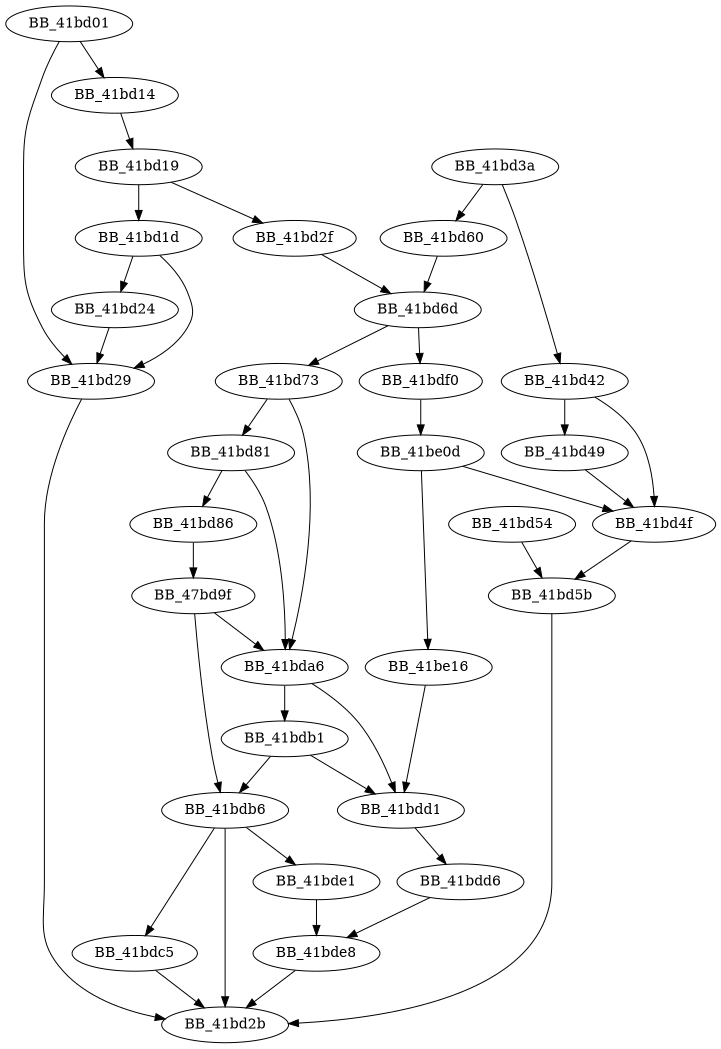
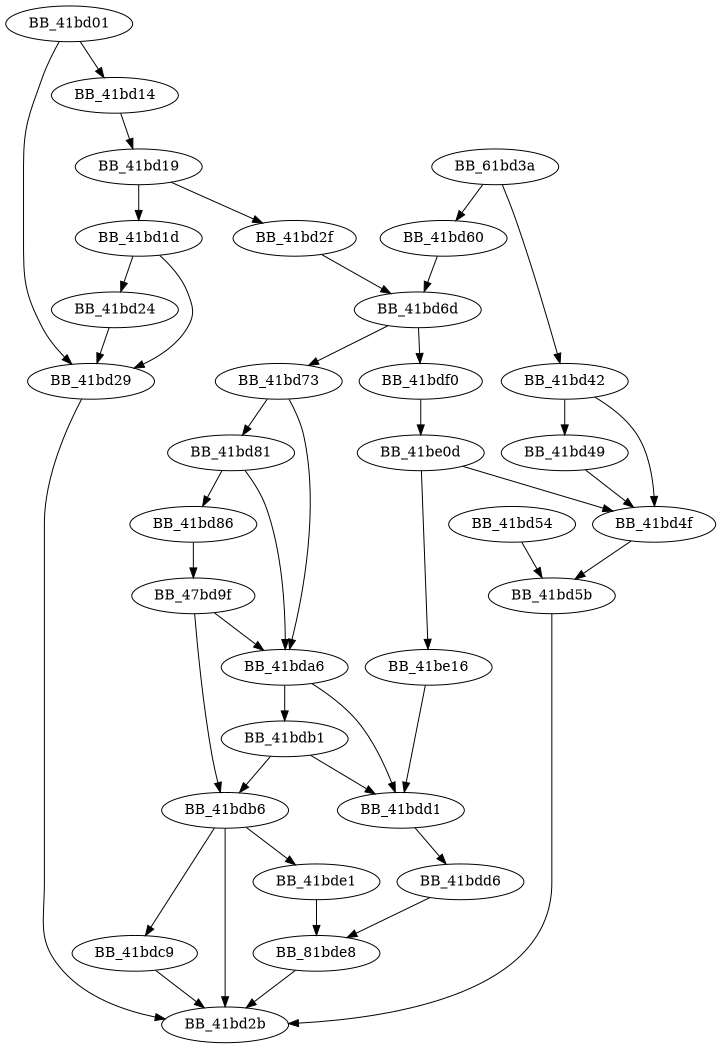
node "BB_41bd3a": label "BB_41bd3a" -> "BB_61bd3a"
node "BB_41bdc5": label "BB_41bdc5" -> "BB_41bdc9"
node "BB_41bde8": label "BB_41bde8" -> "BB_81bde8"
